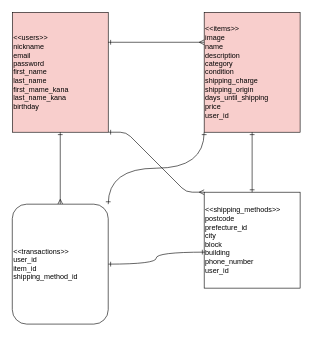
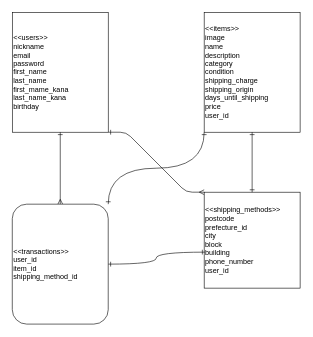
edge "<<users>> nickname email password first_name last_name first_mame_kana last_name_kana birthday" -- "<<items>> image name description category condition shipping_charge shipping_origin days_until_shipping price user_id": removed
node "<<users>> nickname email password first_name last_name first_mame_kana last_name_kana birthday": fillcolor #f8cecc -> #ffffff
node "<<items>> image name description category condition shipping_charge shipping_origin days_until_shipping price user_id": fillcolor #f8cecc -> #ffffff
